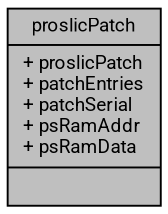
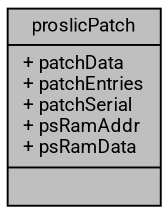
node "proslicPatch": text "+ proslicPatch" -> "+ patchData"
